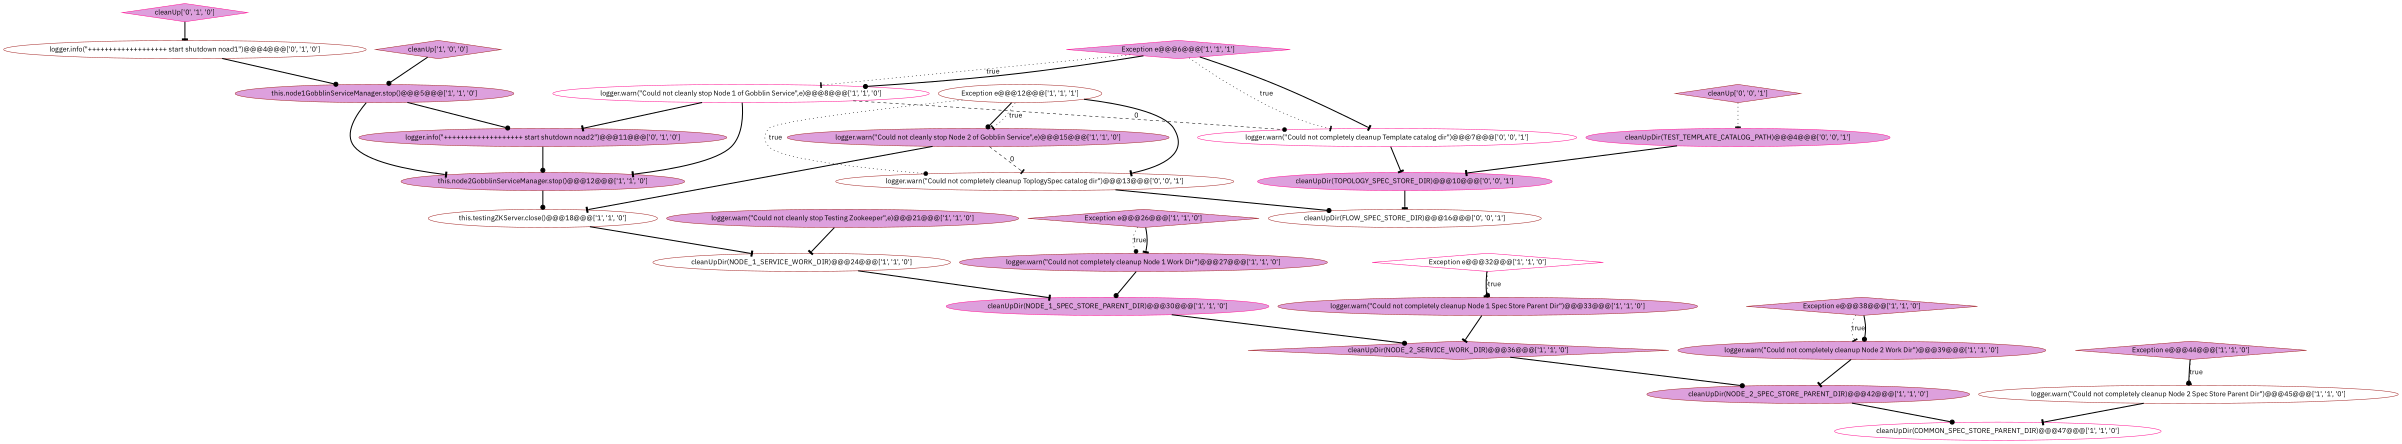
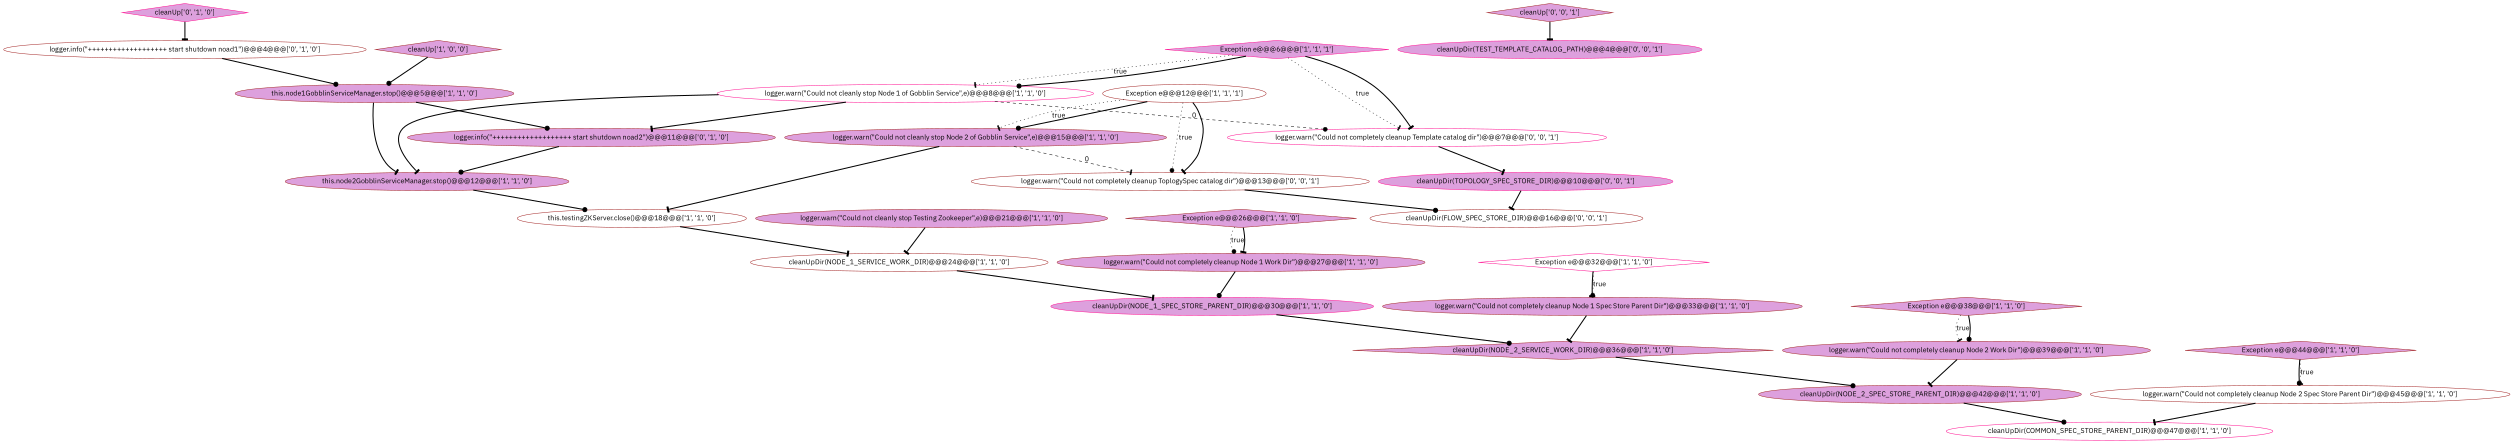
edge "cleanUp['0', '0', '1']" -> "cleanUpDir(TEST_TEMPLATE_CATALOG_PATH)@@@4@@@['0', '0', '1']": style dotted -> bold
edge "cleanUpDir(TEST_TEMPLATE_CATALOG_PATH)@@@4@@@['0', '0', '1']" -> "cleanUpDir(TOPOLOGY_SPEC_STORE_DIR)@@@10@@@['0', '0', '1']": removed
